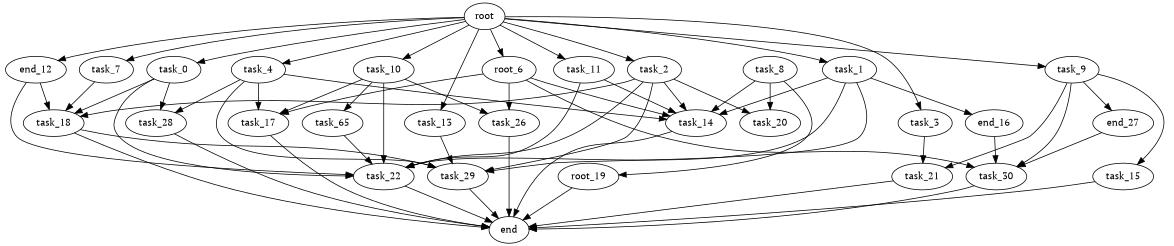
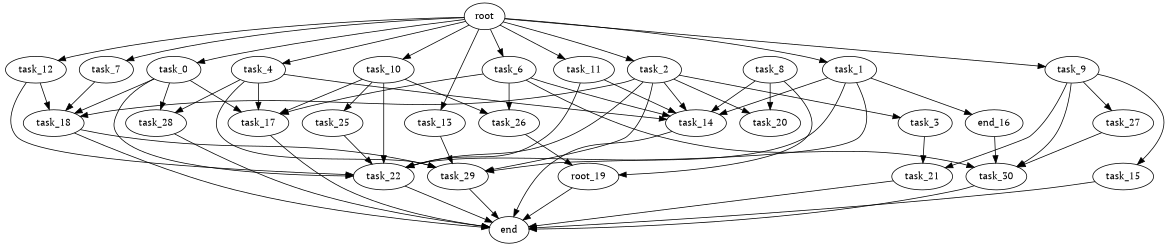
edge "root" -> "task_3": now "task_2" -> "task_3"
node "end_12": label "end_12" -> "task_12"
node "root_6": label "root_6" -> "task_6"
edge "task_0" -> "task_17": added
node "task_65": label "task_65" -> "task_25"
node "end_27": label "end_27" -> "task_27"
edge "task_26" -> "end": now "task_26" -> "root_19"
